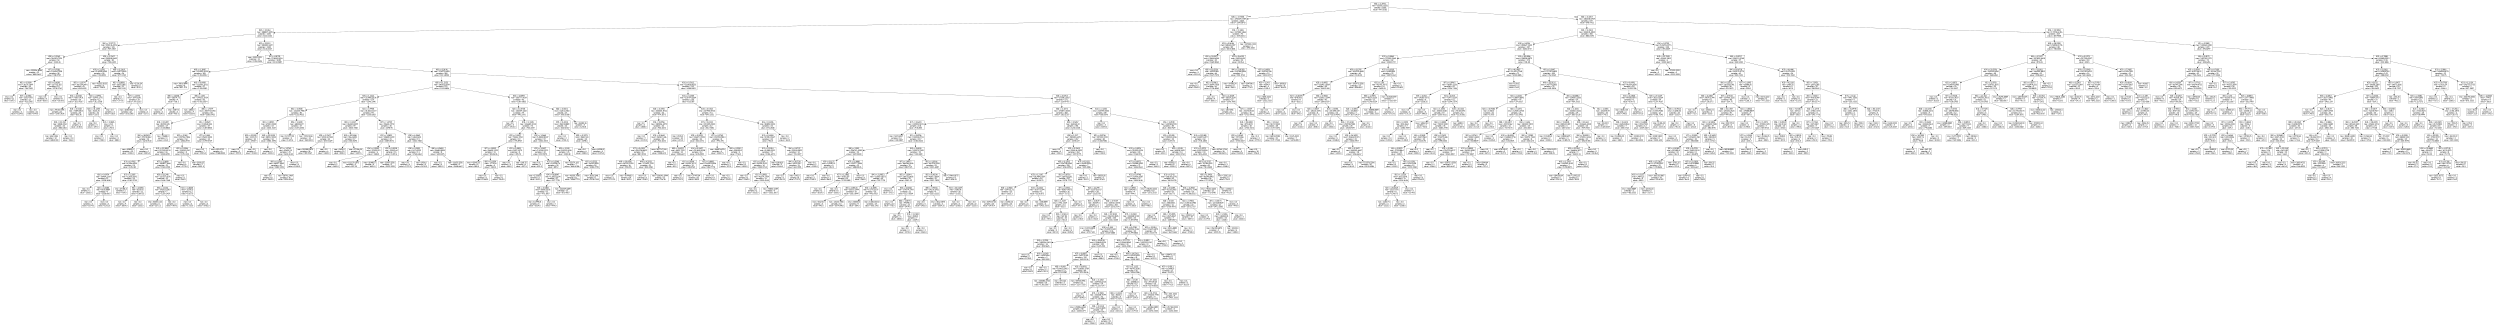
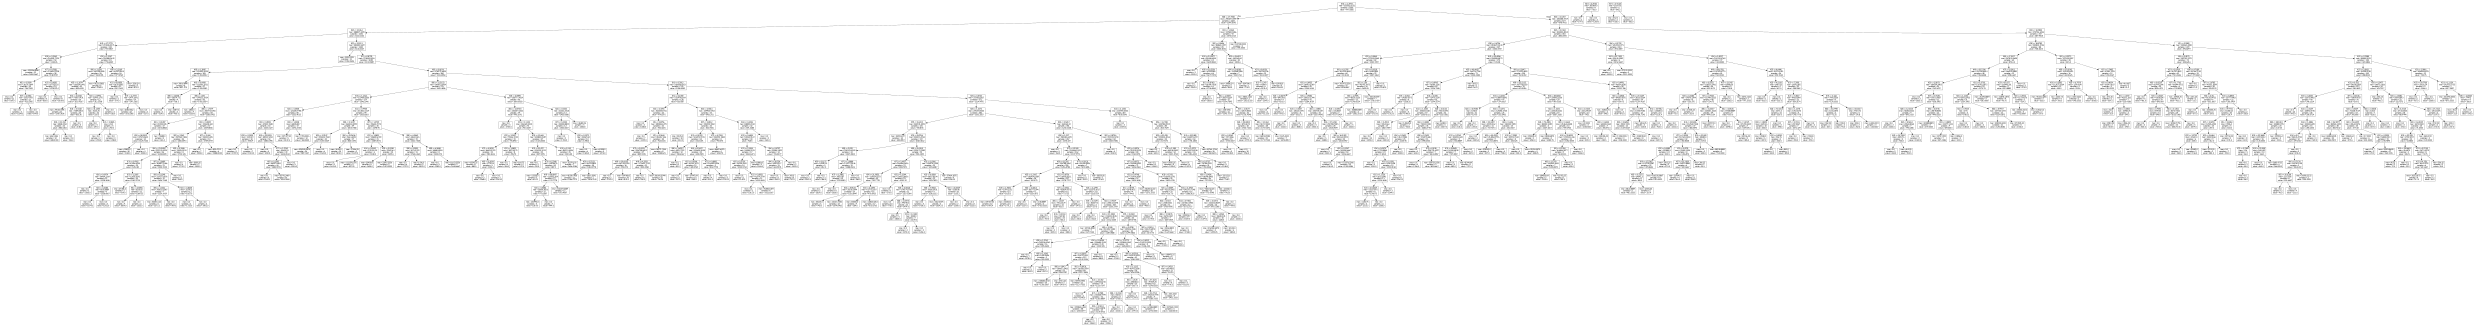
edge "mse = 5836.2222 samples = 3 value = 1352.3333" -> "mse = 0.0 samples = 2 value = 1299.0": now "X[5] <= 1.243 mse = 4184.4 samples = 5 value = 1331.0" -> "mse = 0.0 samples = 2 value = 1299.0"
edge "X[1] <= 1.0571 mse = 27290.2449 samples = 7 value = 569.5714" -> "X[7] <= 4.9145 mse = 1169.76 samples = 5 value = 643.2": removed
edge "X[7] <= 4.2769 mse = 234993.9844 samples = 8 value = 992.375" -> "X[0] <= 0.2952 mse = 305809.0 samples = 4 value = 750.0": removed
edge "X[6] <= 0.2 mse = 26226.9722 samples = 12 value = 229.1667" -> "X[6] <= 0.7174 mse = 13098.1728 samples = 9 value = 155.2222": now "mse = 0.0 samples = 3 value = 451.0" -> "X[6] <= 0.7174 mse = 13098.1728 samples = 9 value = 155.2222"
edge "X[7] <= 3.2182 mse = 2.16 samples = 5 value = 46.8" -> "mse = 0.0 samples = 3 value = 48.0": now "mse = 0.0 samples = 2 value = 45.0" -> "mse = 0.0 samples = 3 value = 48.0"
